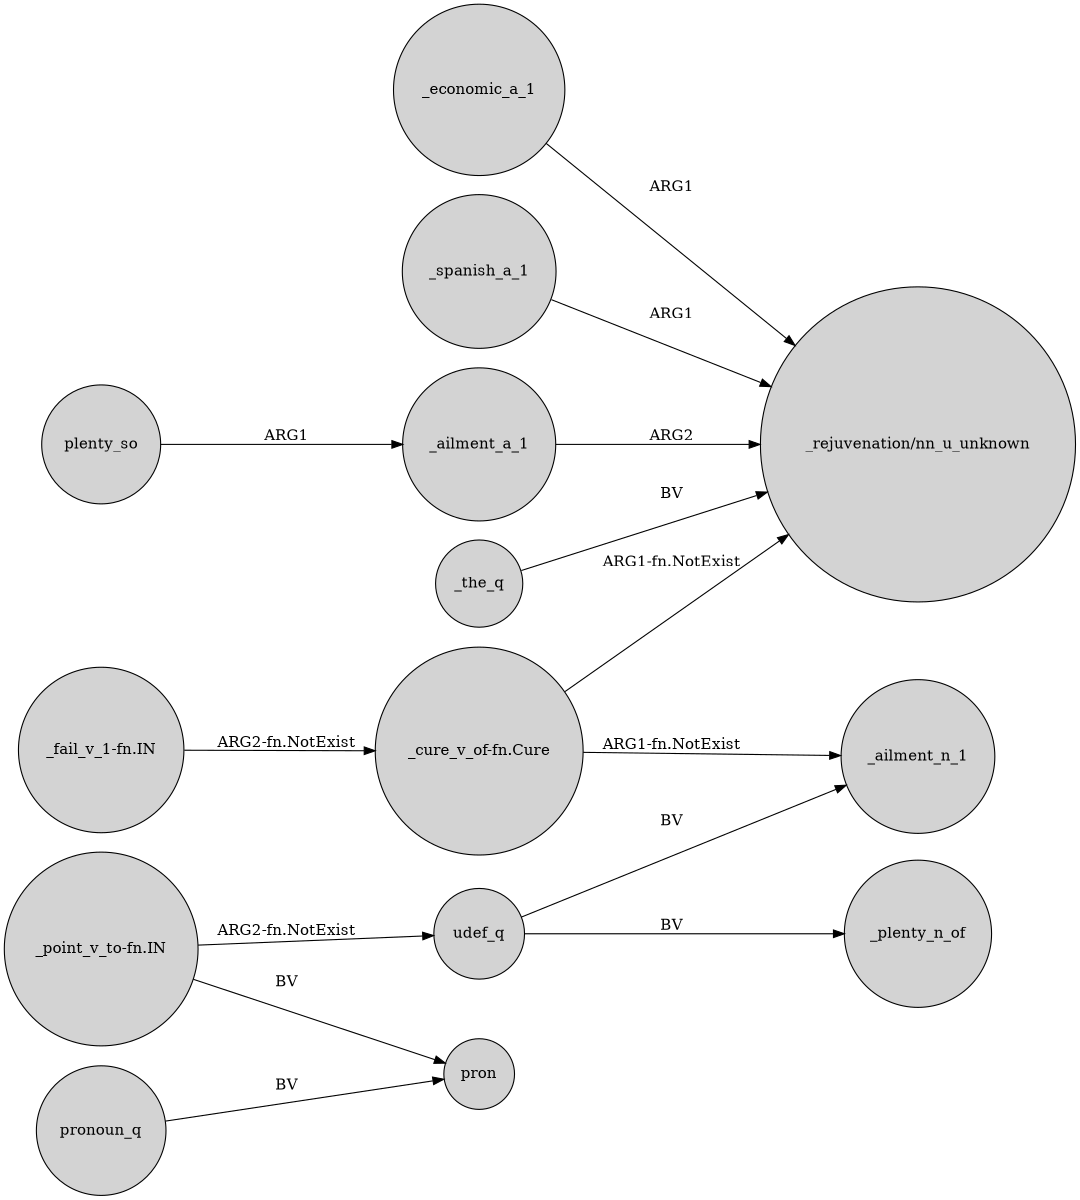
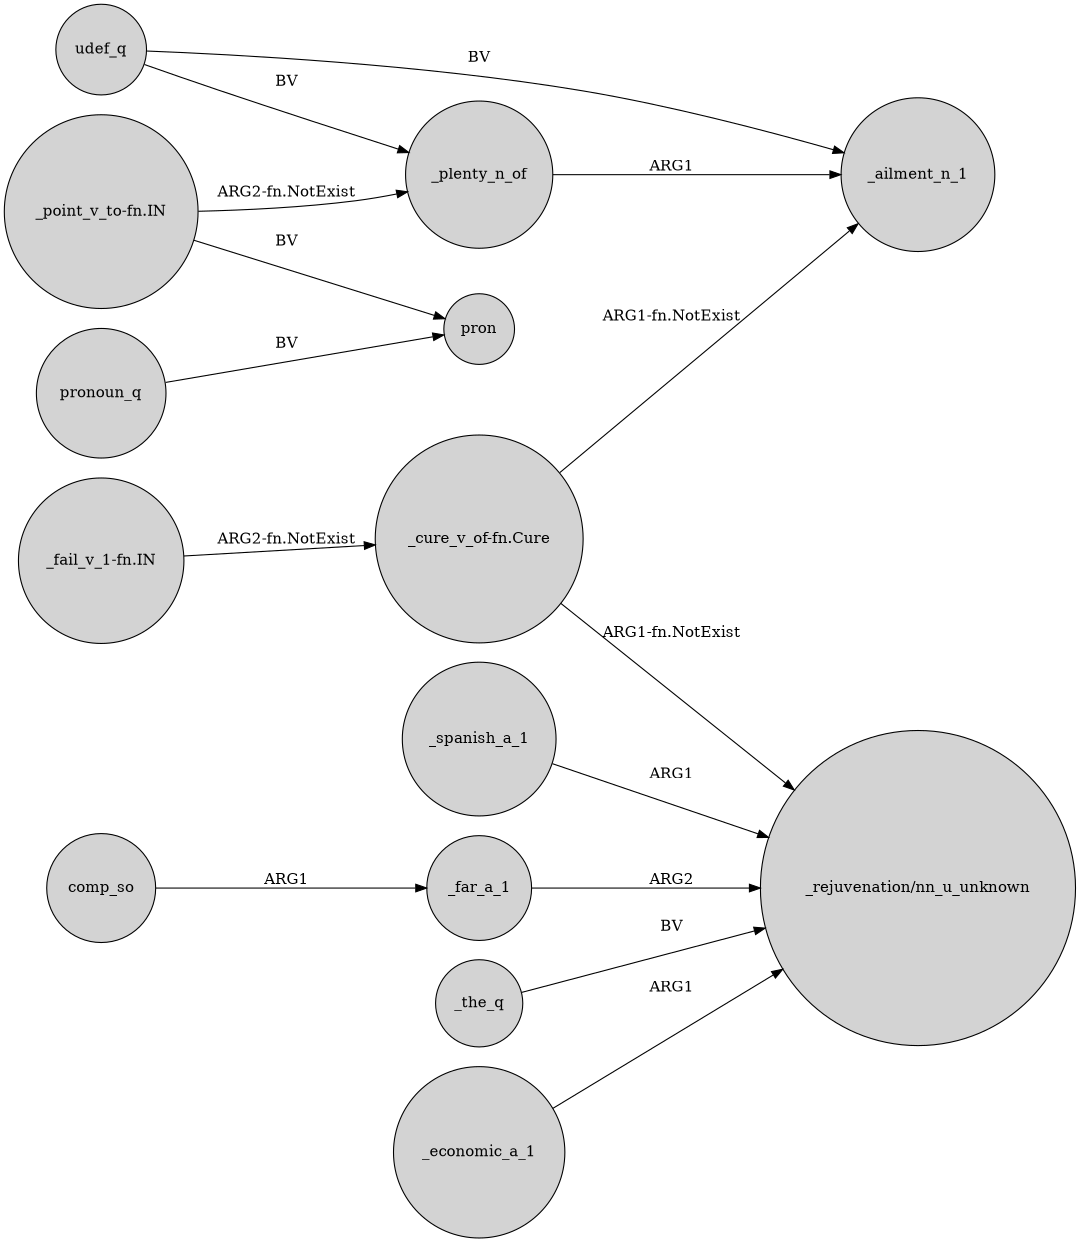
edge "_plenty_n_of" -> "_ailment_n_1": added, label "ARG1"
node "plenty_so": label "plenty_so" -> "comp_so"
node "_ailment_a_1": label "_ailment_a_1" -> "_far_a_1"
edge "_point_v_to-fn.IN" -> "udef_q": now "_point_v_to-fn.IN" -> "_plenty_n_of"
